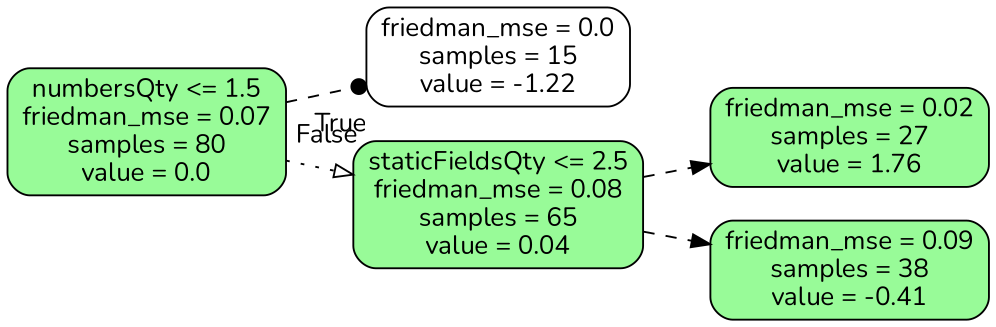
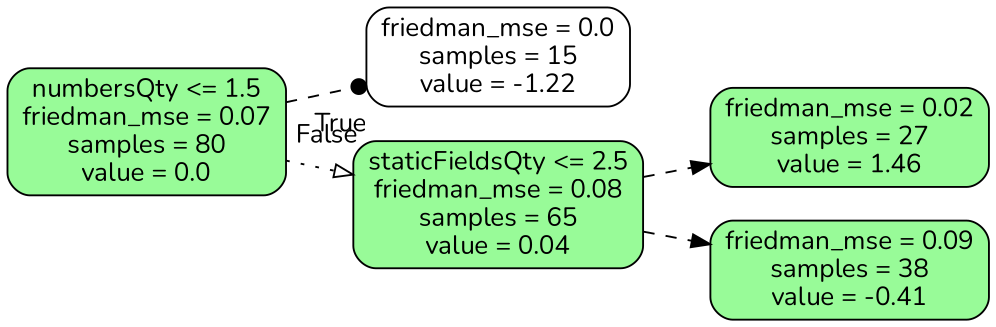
node "friedman_mse = 0.02 samples = 27 value = 1.76": label "friedman_mse = 0.02 samples = 27 value = 1.76" -> "friedman_mse = 0.02 samples = 27 value = 1.46"
